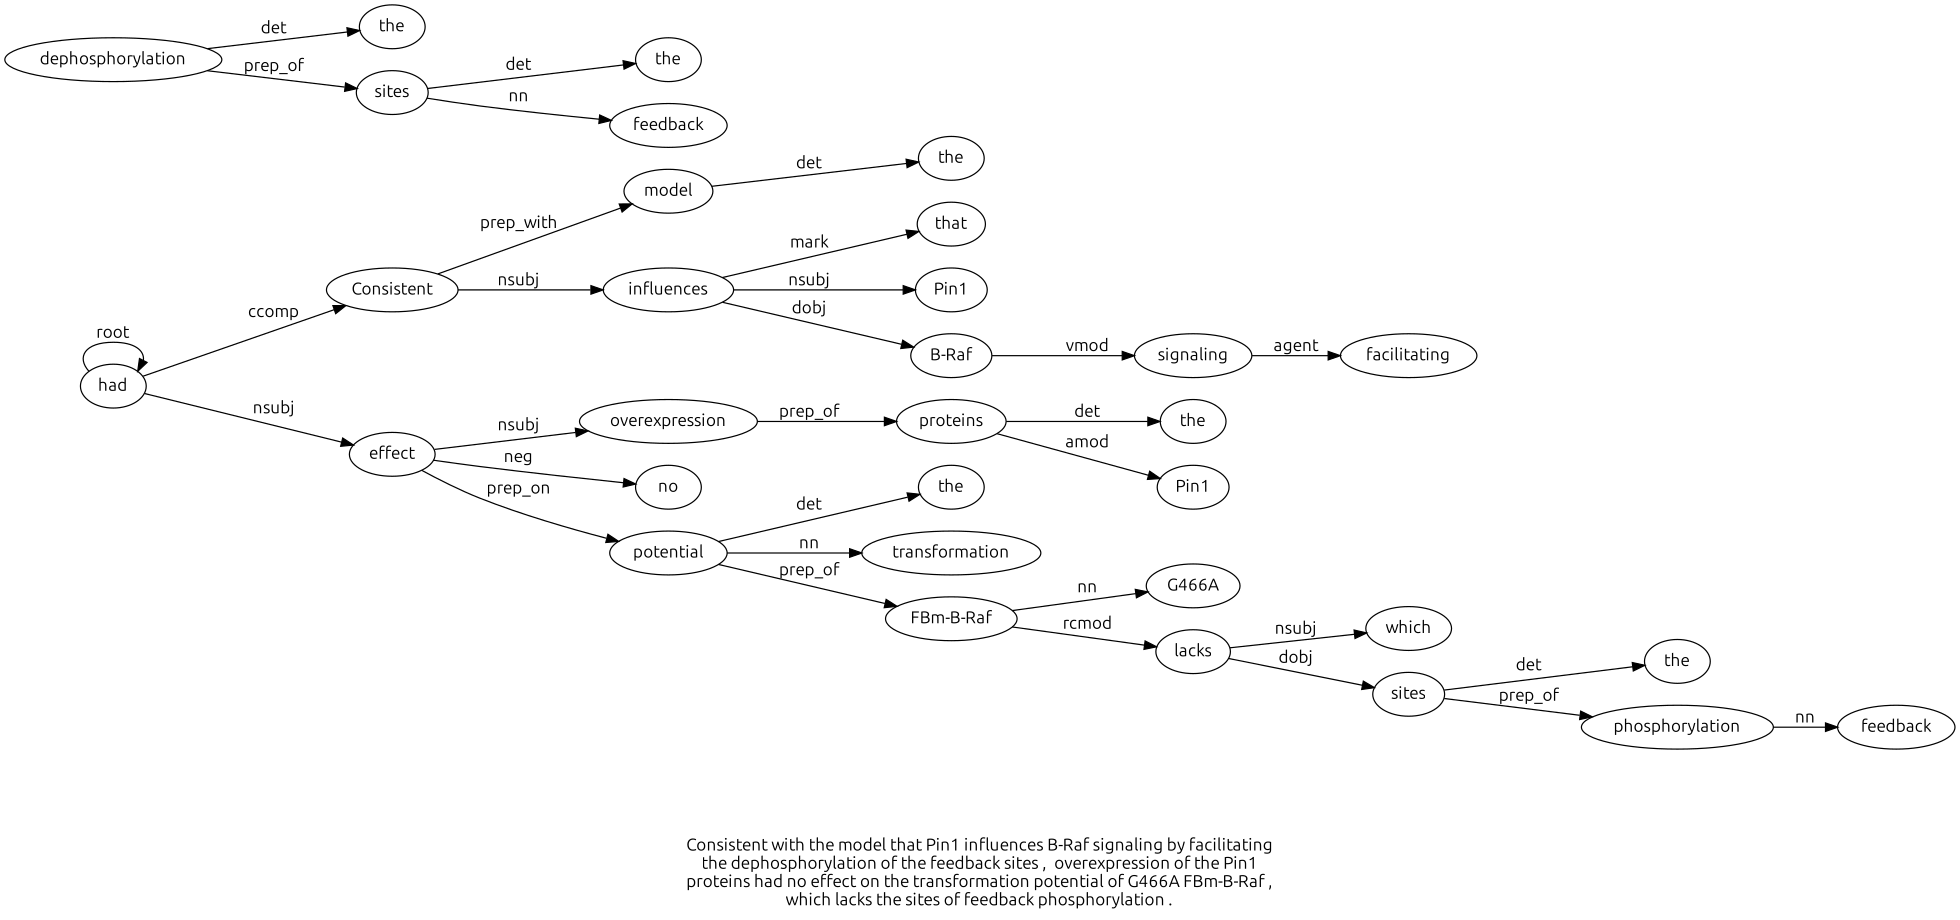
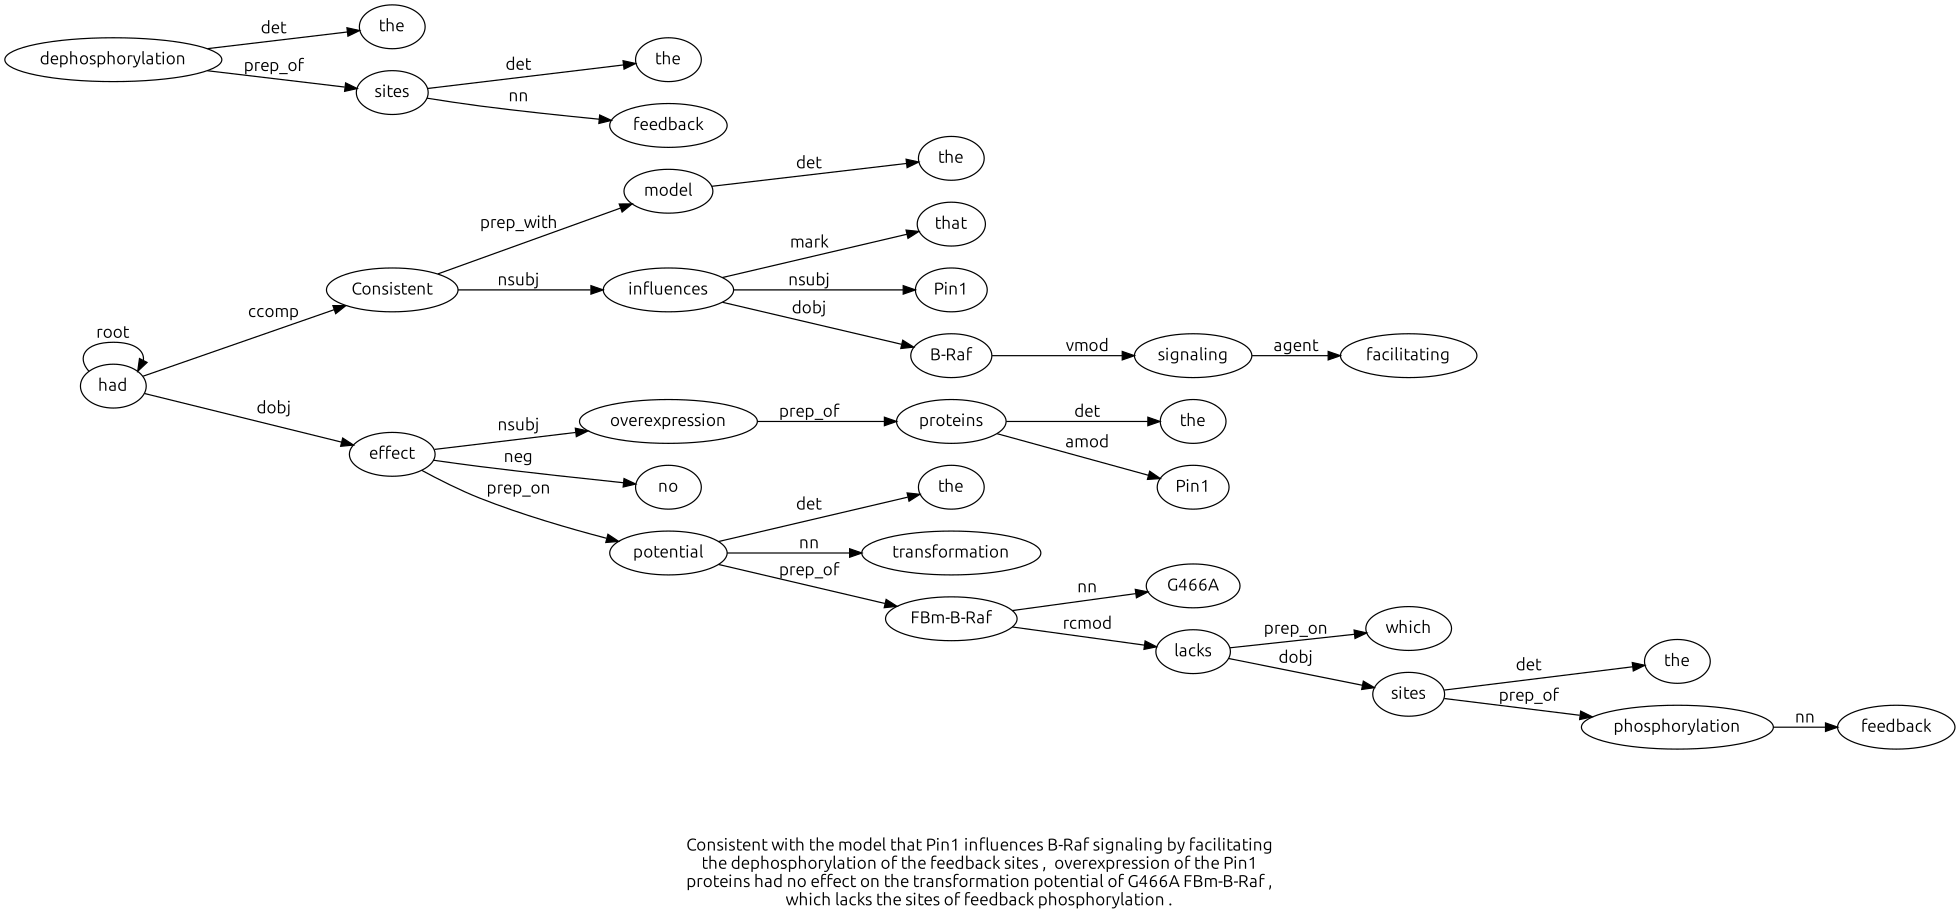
edge "had" -> "effect": label "nsubj" -> "dobj"
edge "lacks" -> "which": label "nsubj" -> "prep_on"
